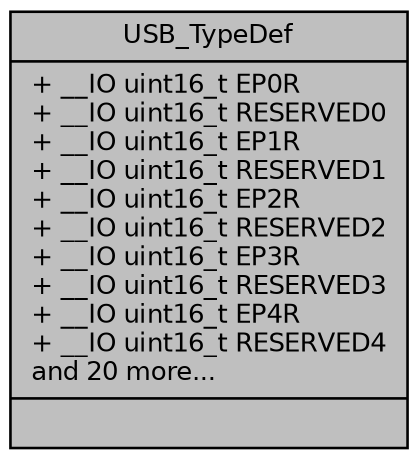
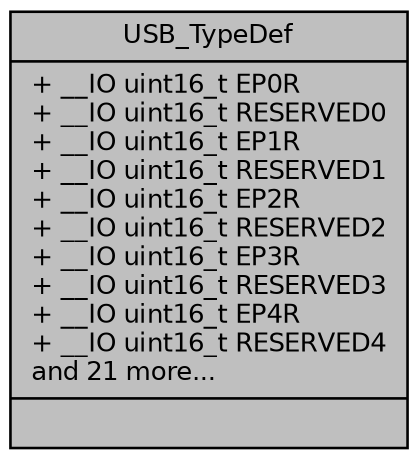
node "USB_TypeDef": text "and 20 more..." -> "and 21 more..."
